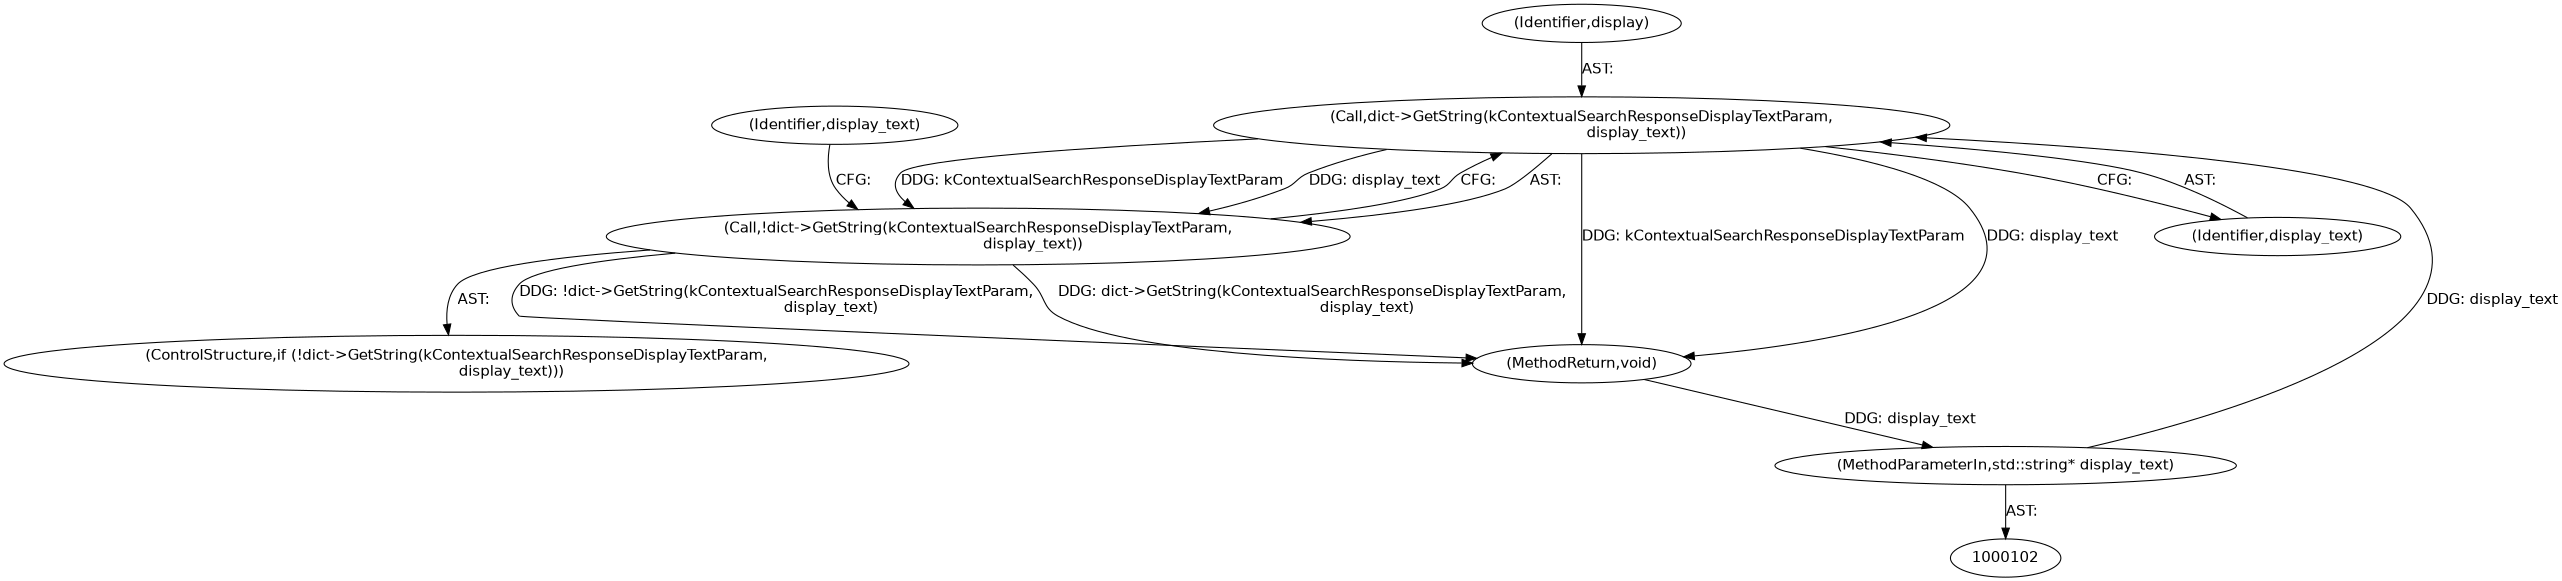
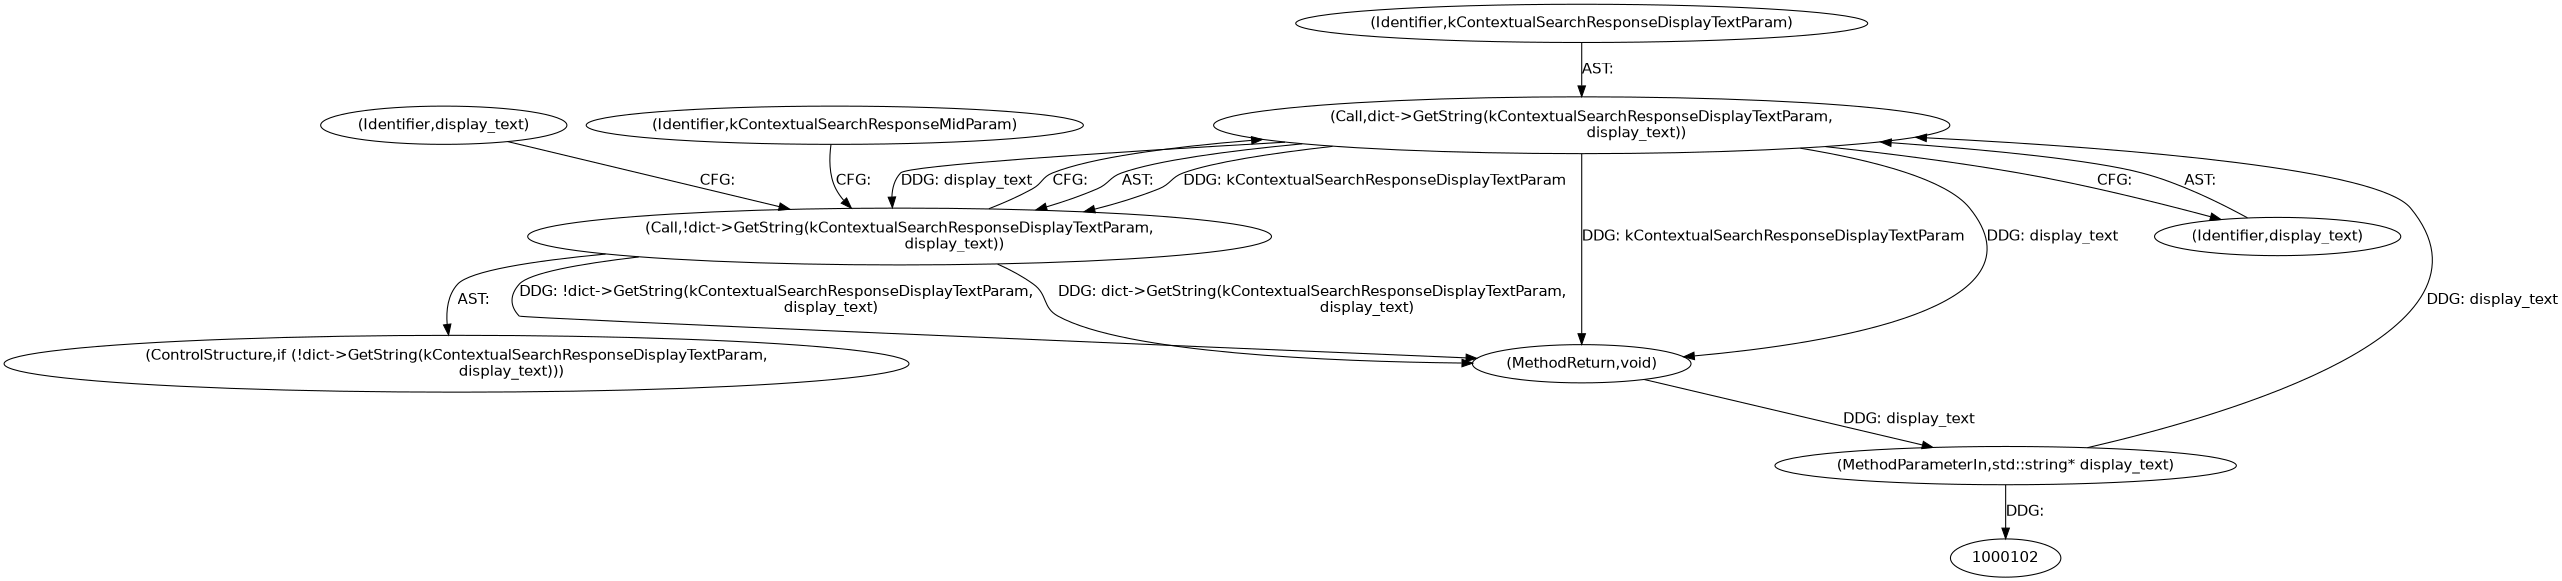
node "(Identifier,display)": label "(Identifier,display)" -> "(Identifier,kContextualSearchResponseDisplayTextParam)"
node "(Identifier,kContextualSearchResponseMidParam)": added
edge "(MethodParameterIn,std::string* display_text)" -> "1000102": label "AST: " -> "DDG: "
